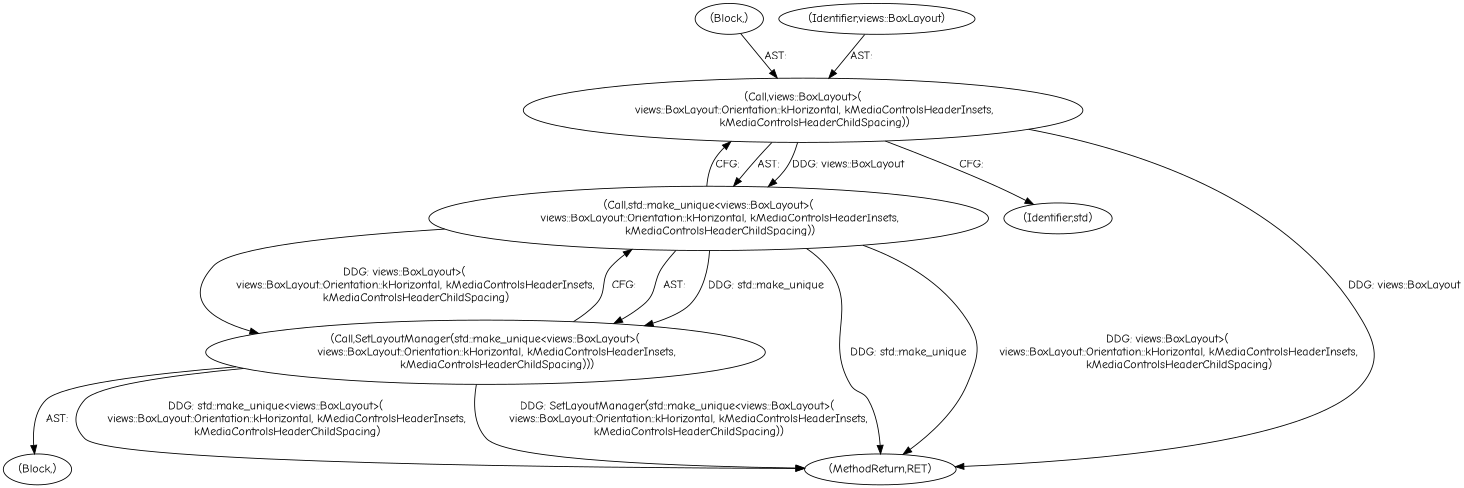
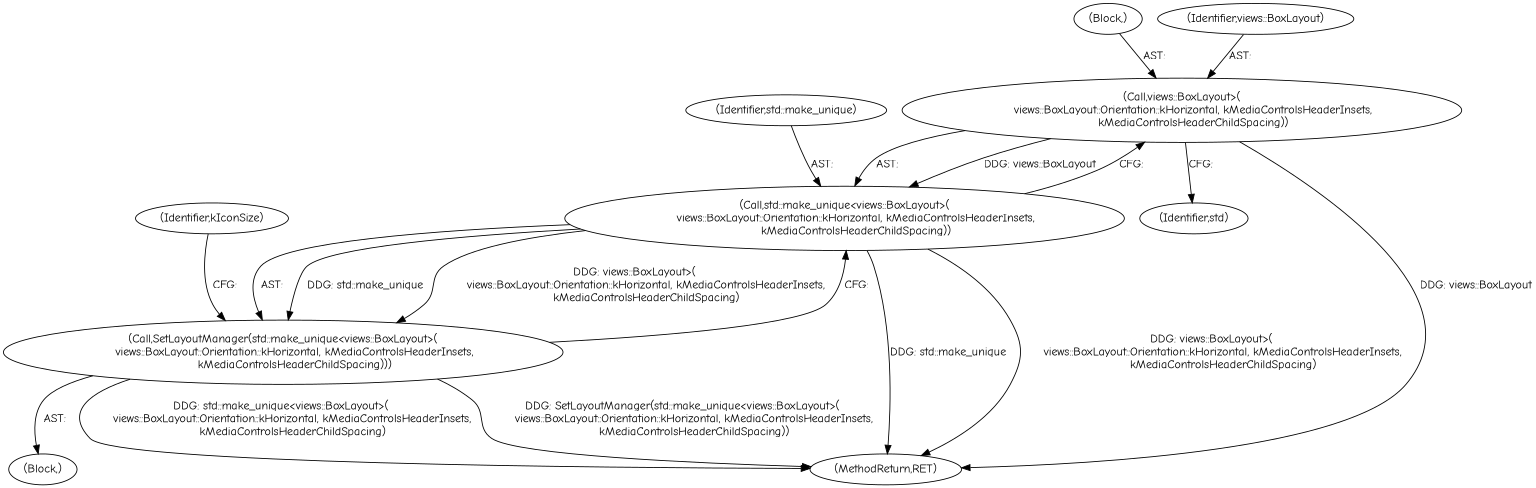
node "(Identifier,std::make_unique)": added
node "(Identifier,kIconSize)": added
